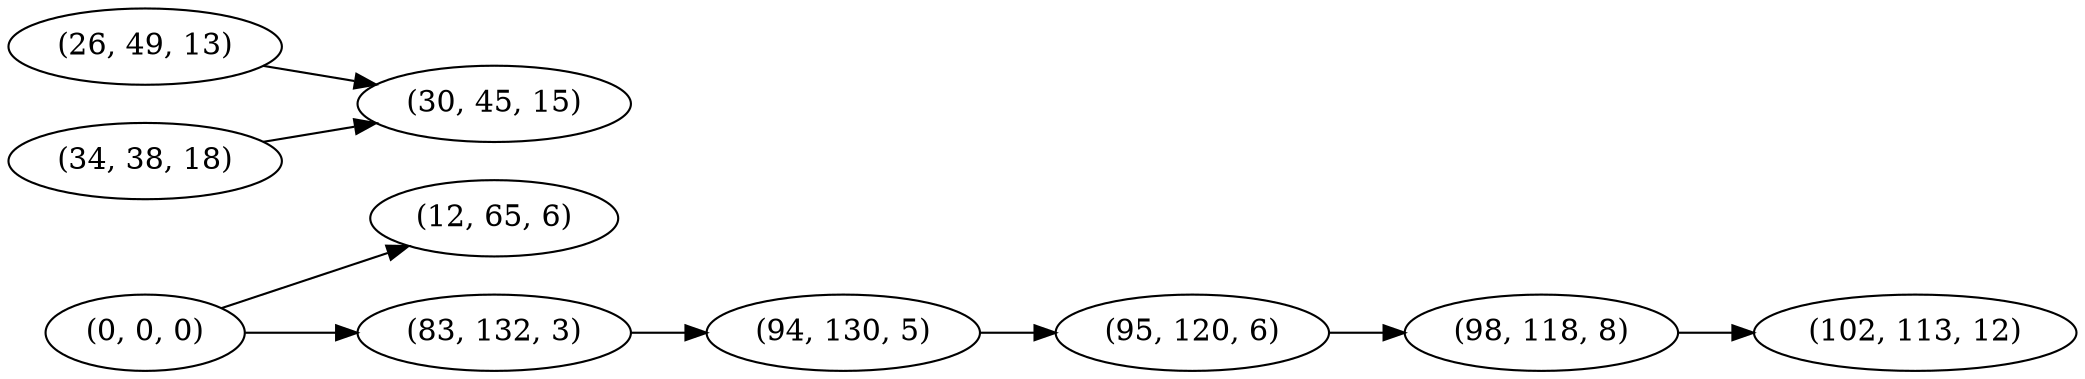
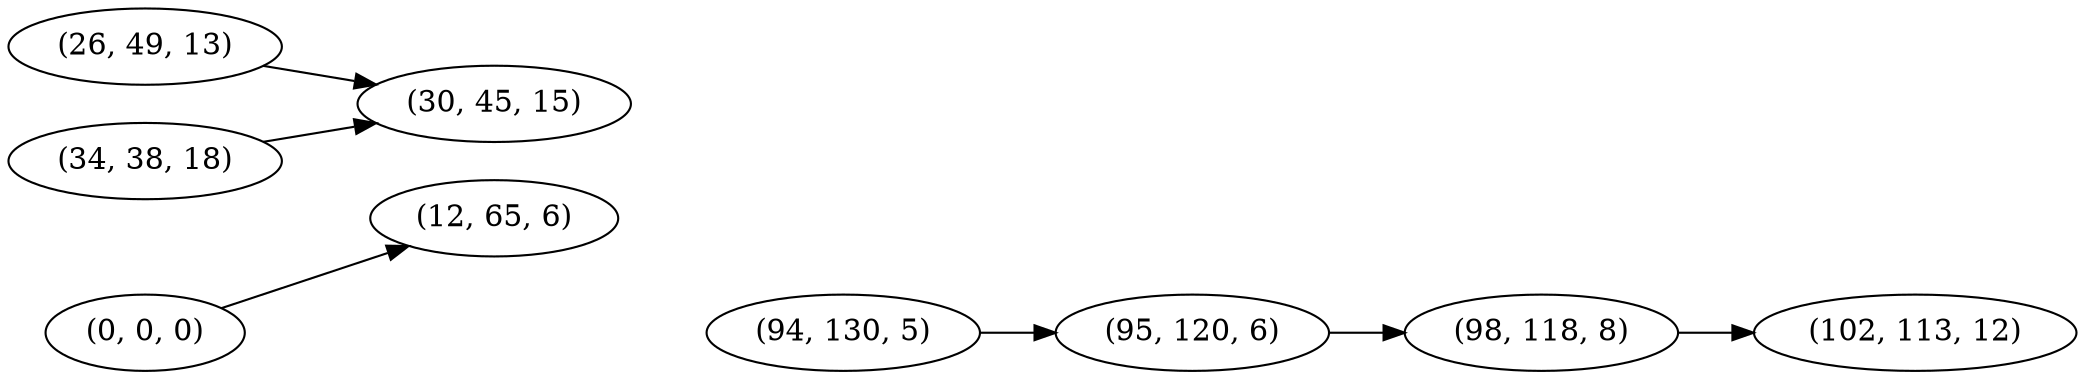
node "(83, 132, 3)": removed
